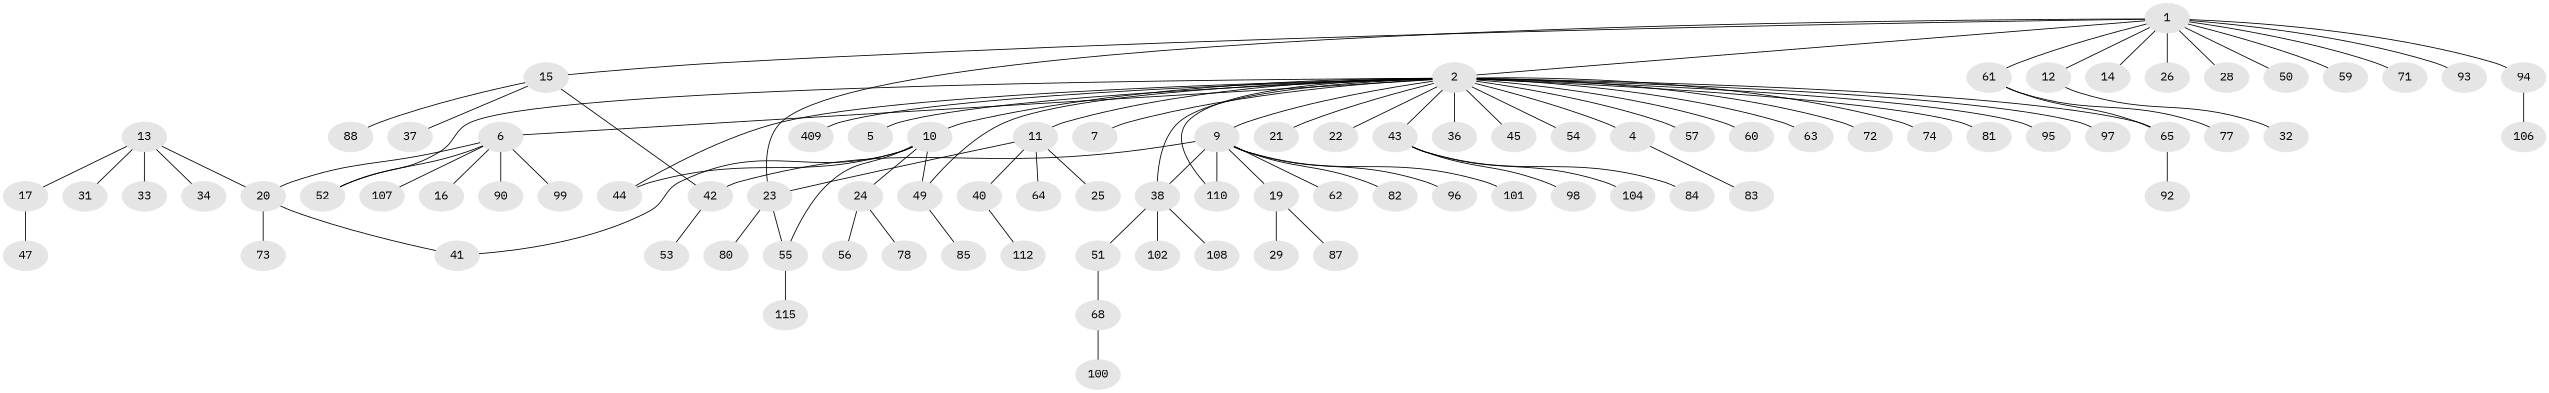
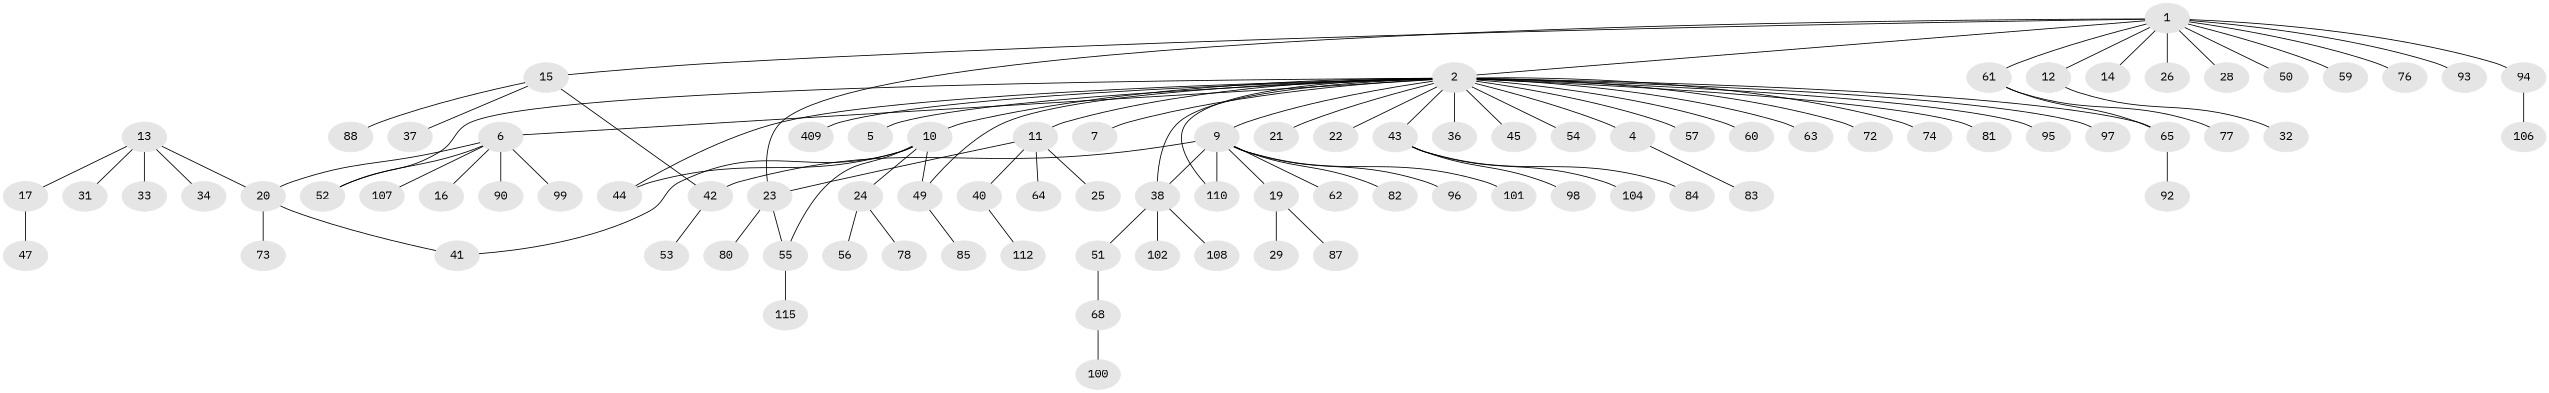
node "71": label "71" -> "76"
